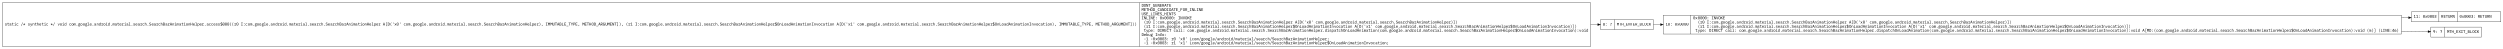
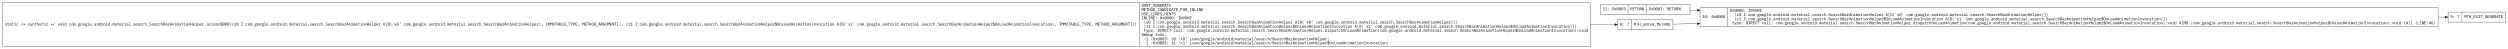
edge "10: 0x0000" -> "11: 0x0003": reversed
node "8: ?": text "MTH_ENTER_BLOCK" -> "MTH_ENTER_METHOD"
node "9: ?": text "MTH_EXIT_BLOCK" -> "MTH_EXIT_GENERATE"
